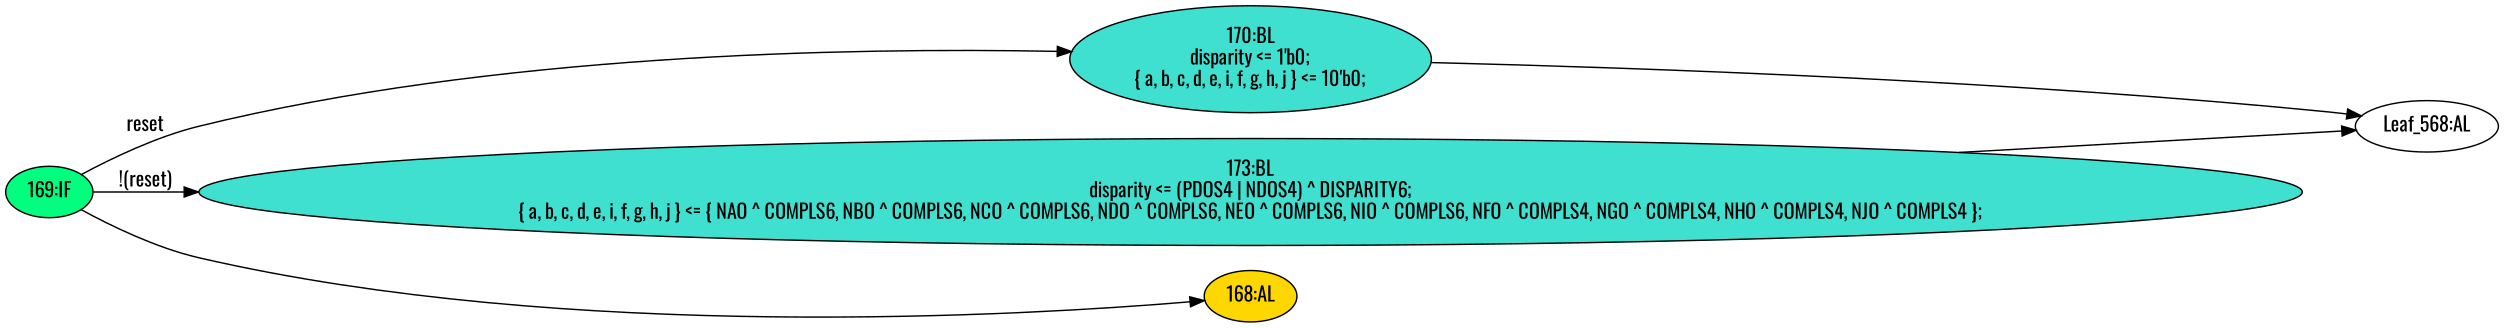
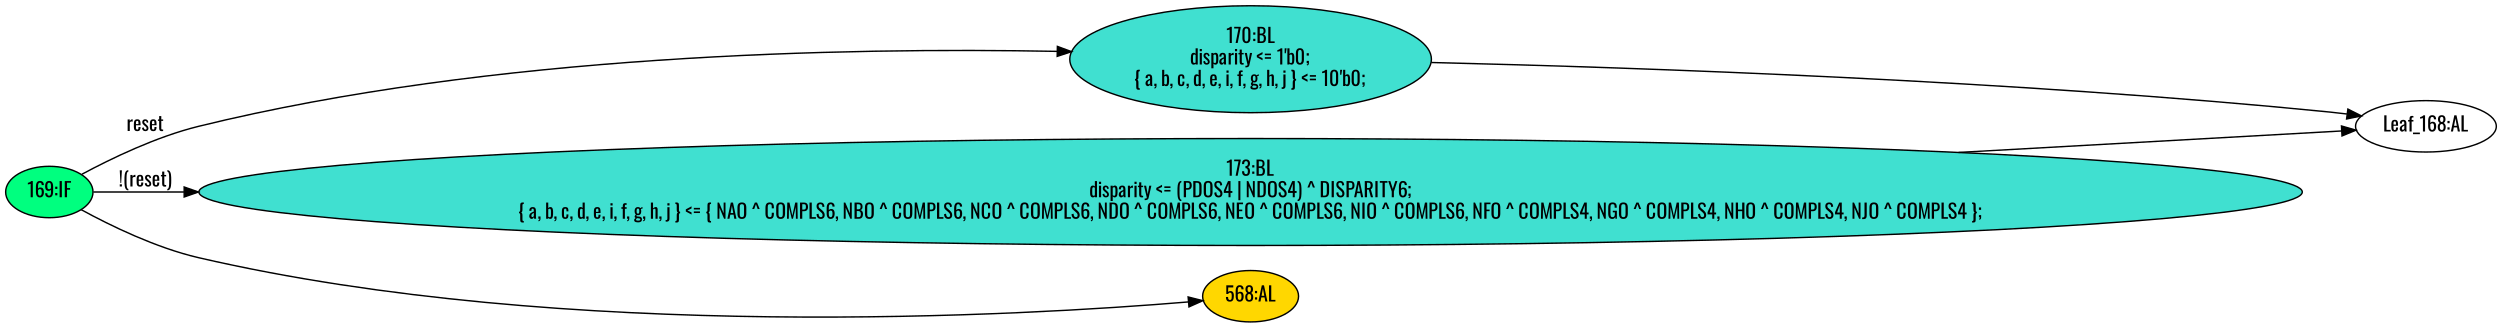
node "Leaf_568:AL": label "Leaf_568:AL" -> "Leaf_168:AL"
node "168:AL": label "168:AL" -> "568:AL"
